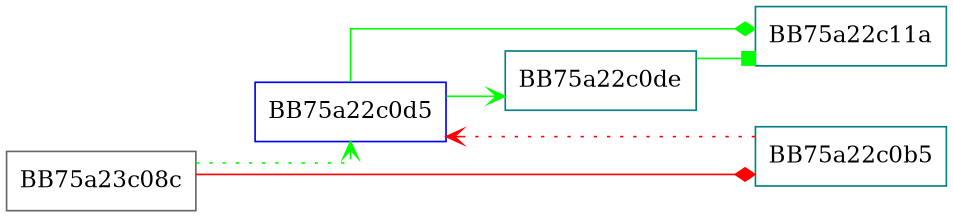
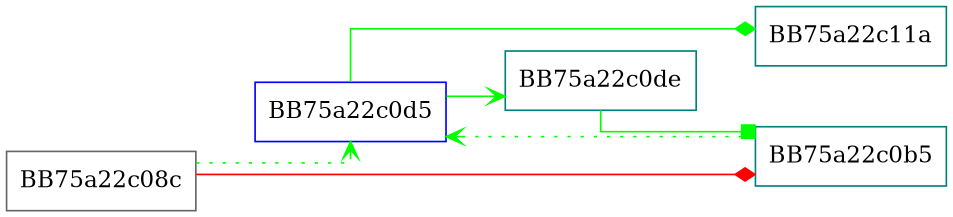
edge "BB75a22c0de" -> "BB75a22c11a": now "BB75a22c0de" -> "BB75a22c0b5"
edge "BB75a22c0b5" -> "BB75a22c0d5": color red -> green
node "BB75a23c08c": label "BB75a23c08c" -> "BB75a22c08c"
